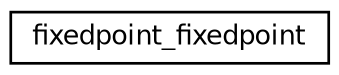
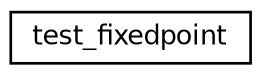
node "fixedpoint_fixedpoint": label "fixedpoint_fixedpoint" -> "test_fixedpoint"
